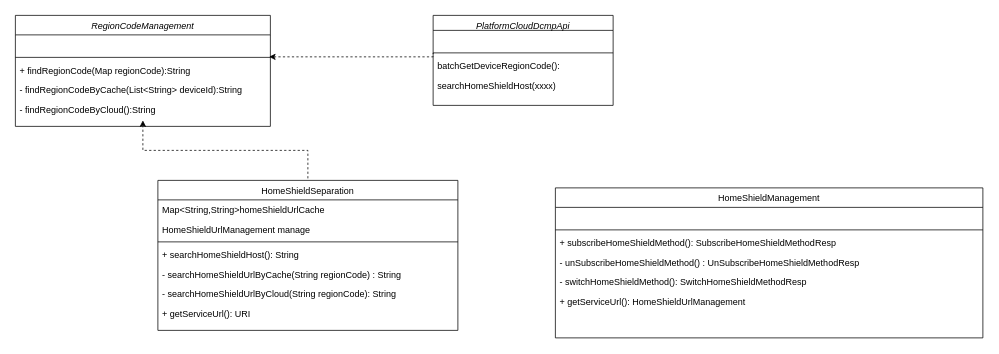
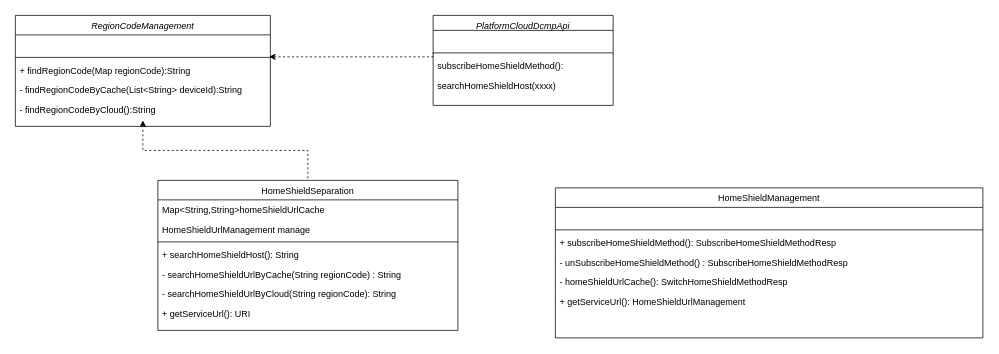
node "batchGetDeviceRegionCode():": label "batchGetDeviceRegionCode():" -> "subscribeHomeShieldMethod():"
node "- unSubscribeHomeShieldMethod() : UnSubscribeHomeShieldMethodResp": label "- unSubscribeHomeShieldMethod() : UnSubscribeHomeShieldMethodResp" -> "- unSubscribeHomeShieldMethod() : SubscribeHomeShieldMethodResp"
node "- switchHomeShieldMethod(): SwitchHomeShieldMethodResp": label "- switchHomeShieldMethod(): SwitchHomeShieldMethodResp" -> "- homeShieldUrlCache(): SwitchHomeShieldMethodResp"
